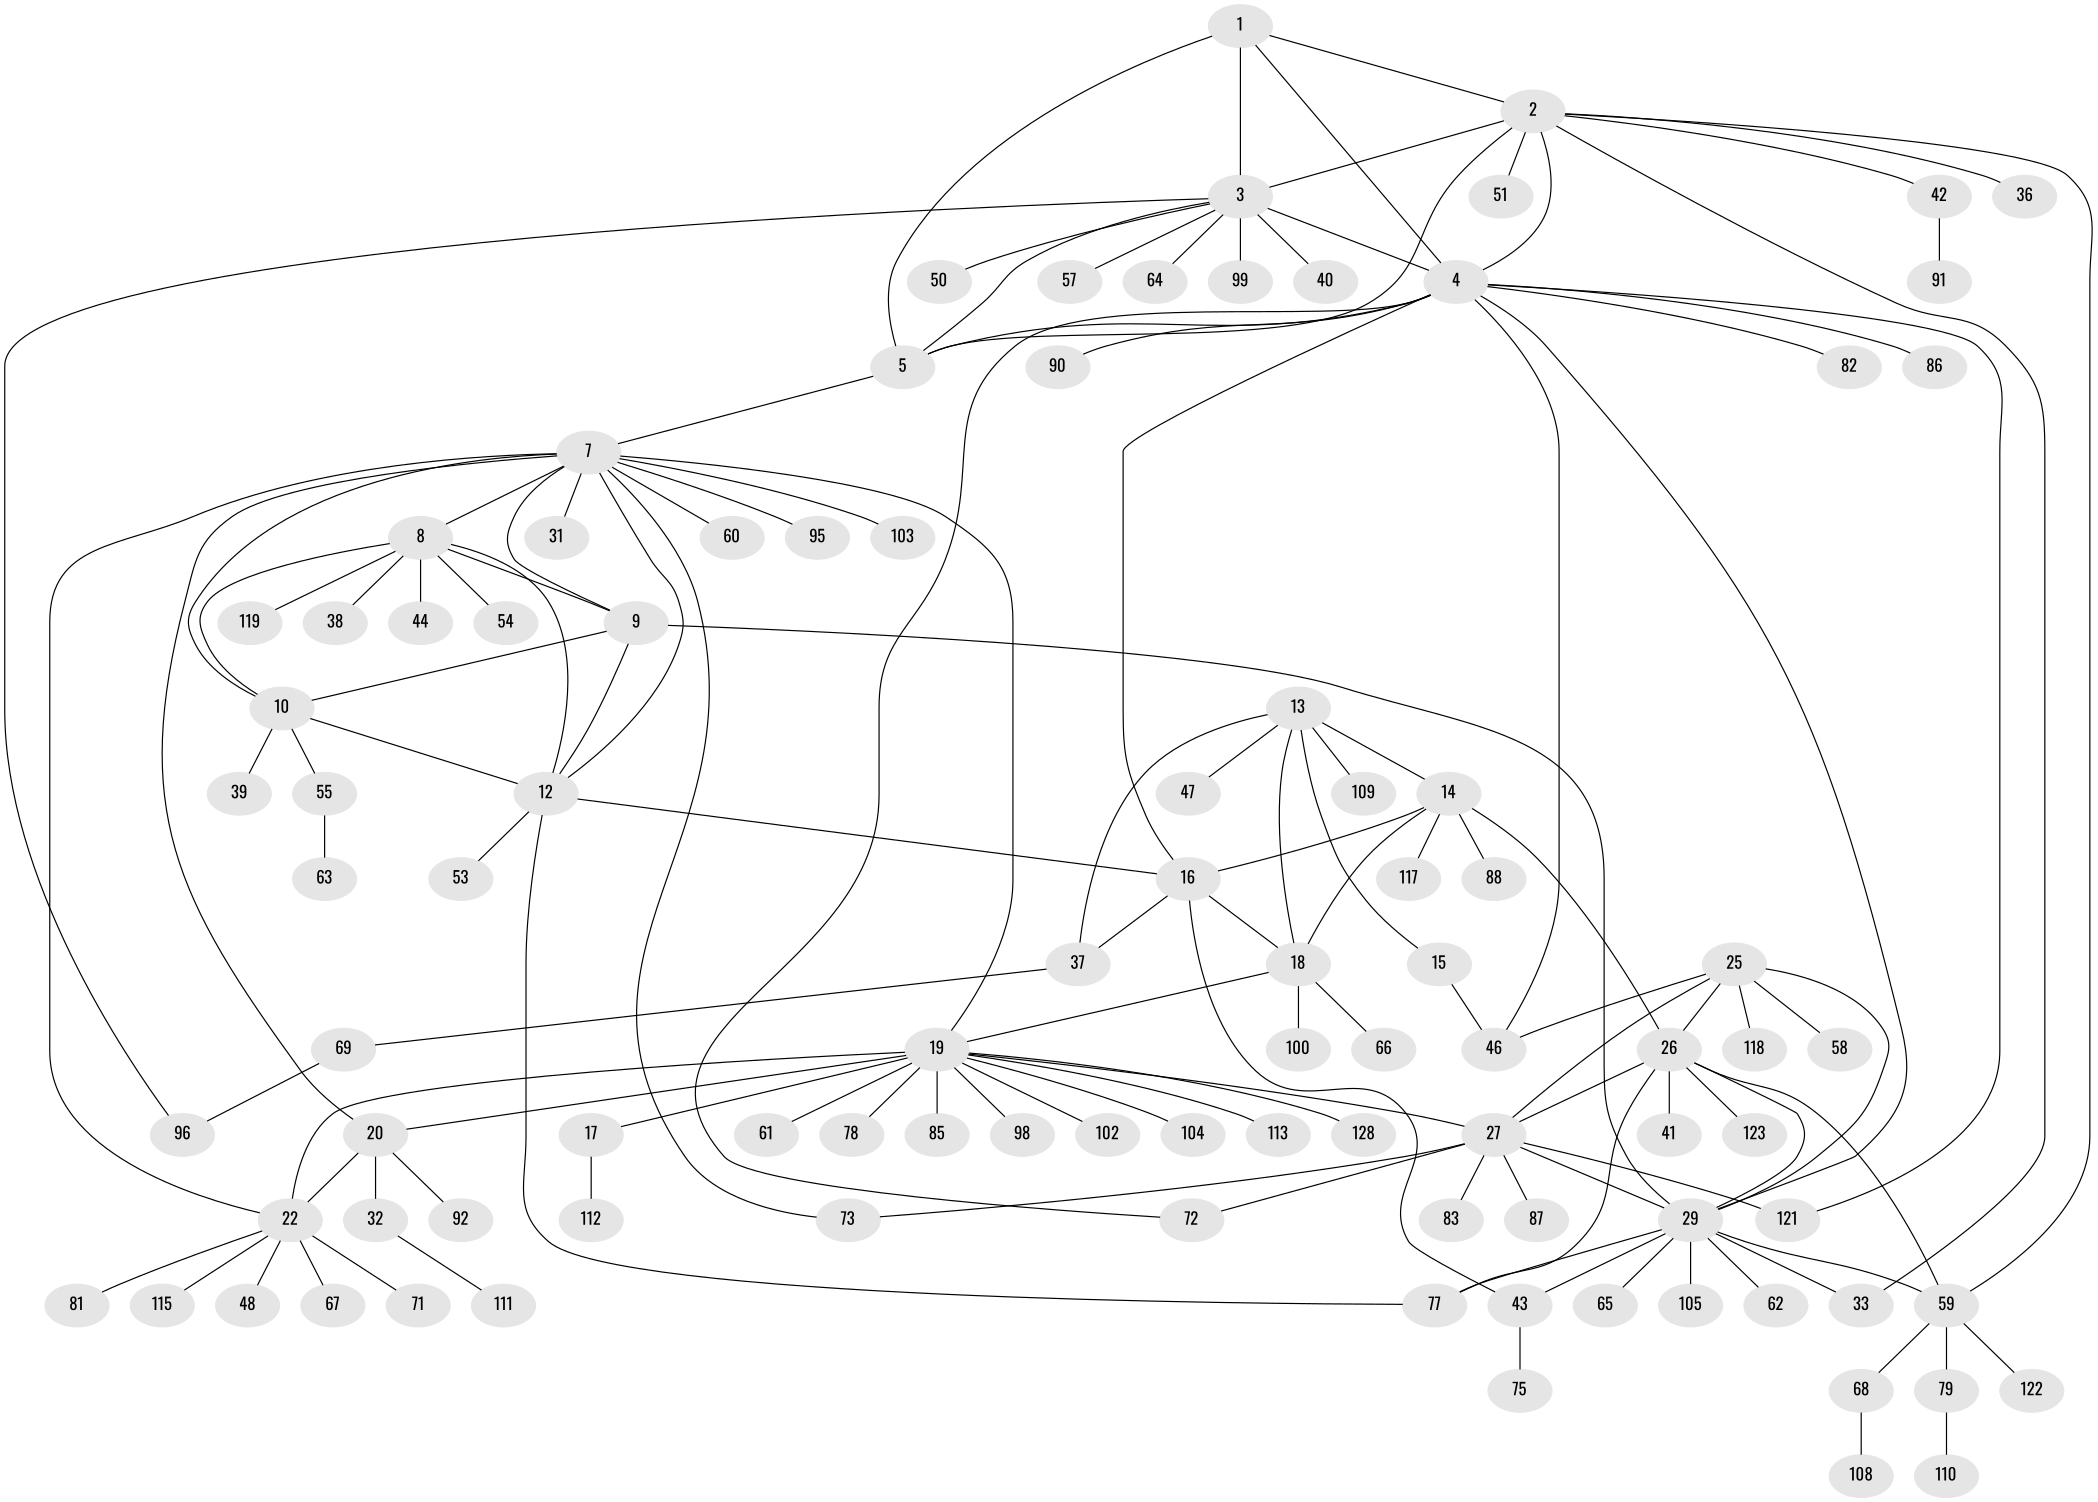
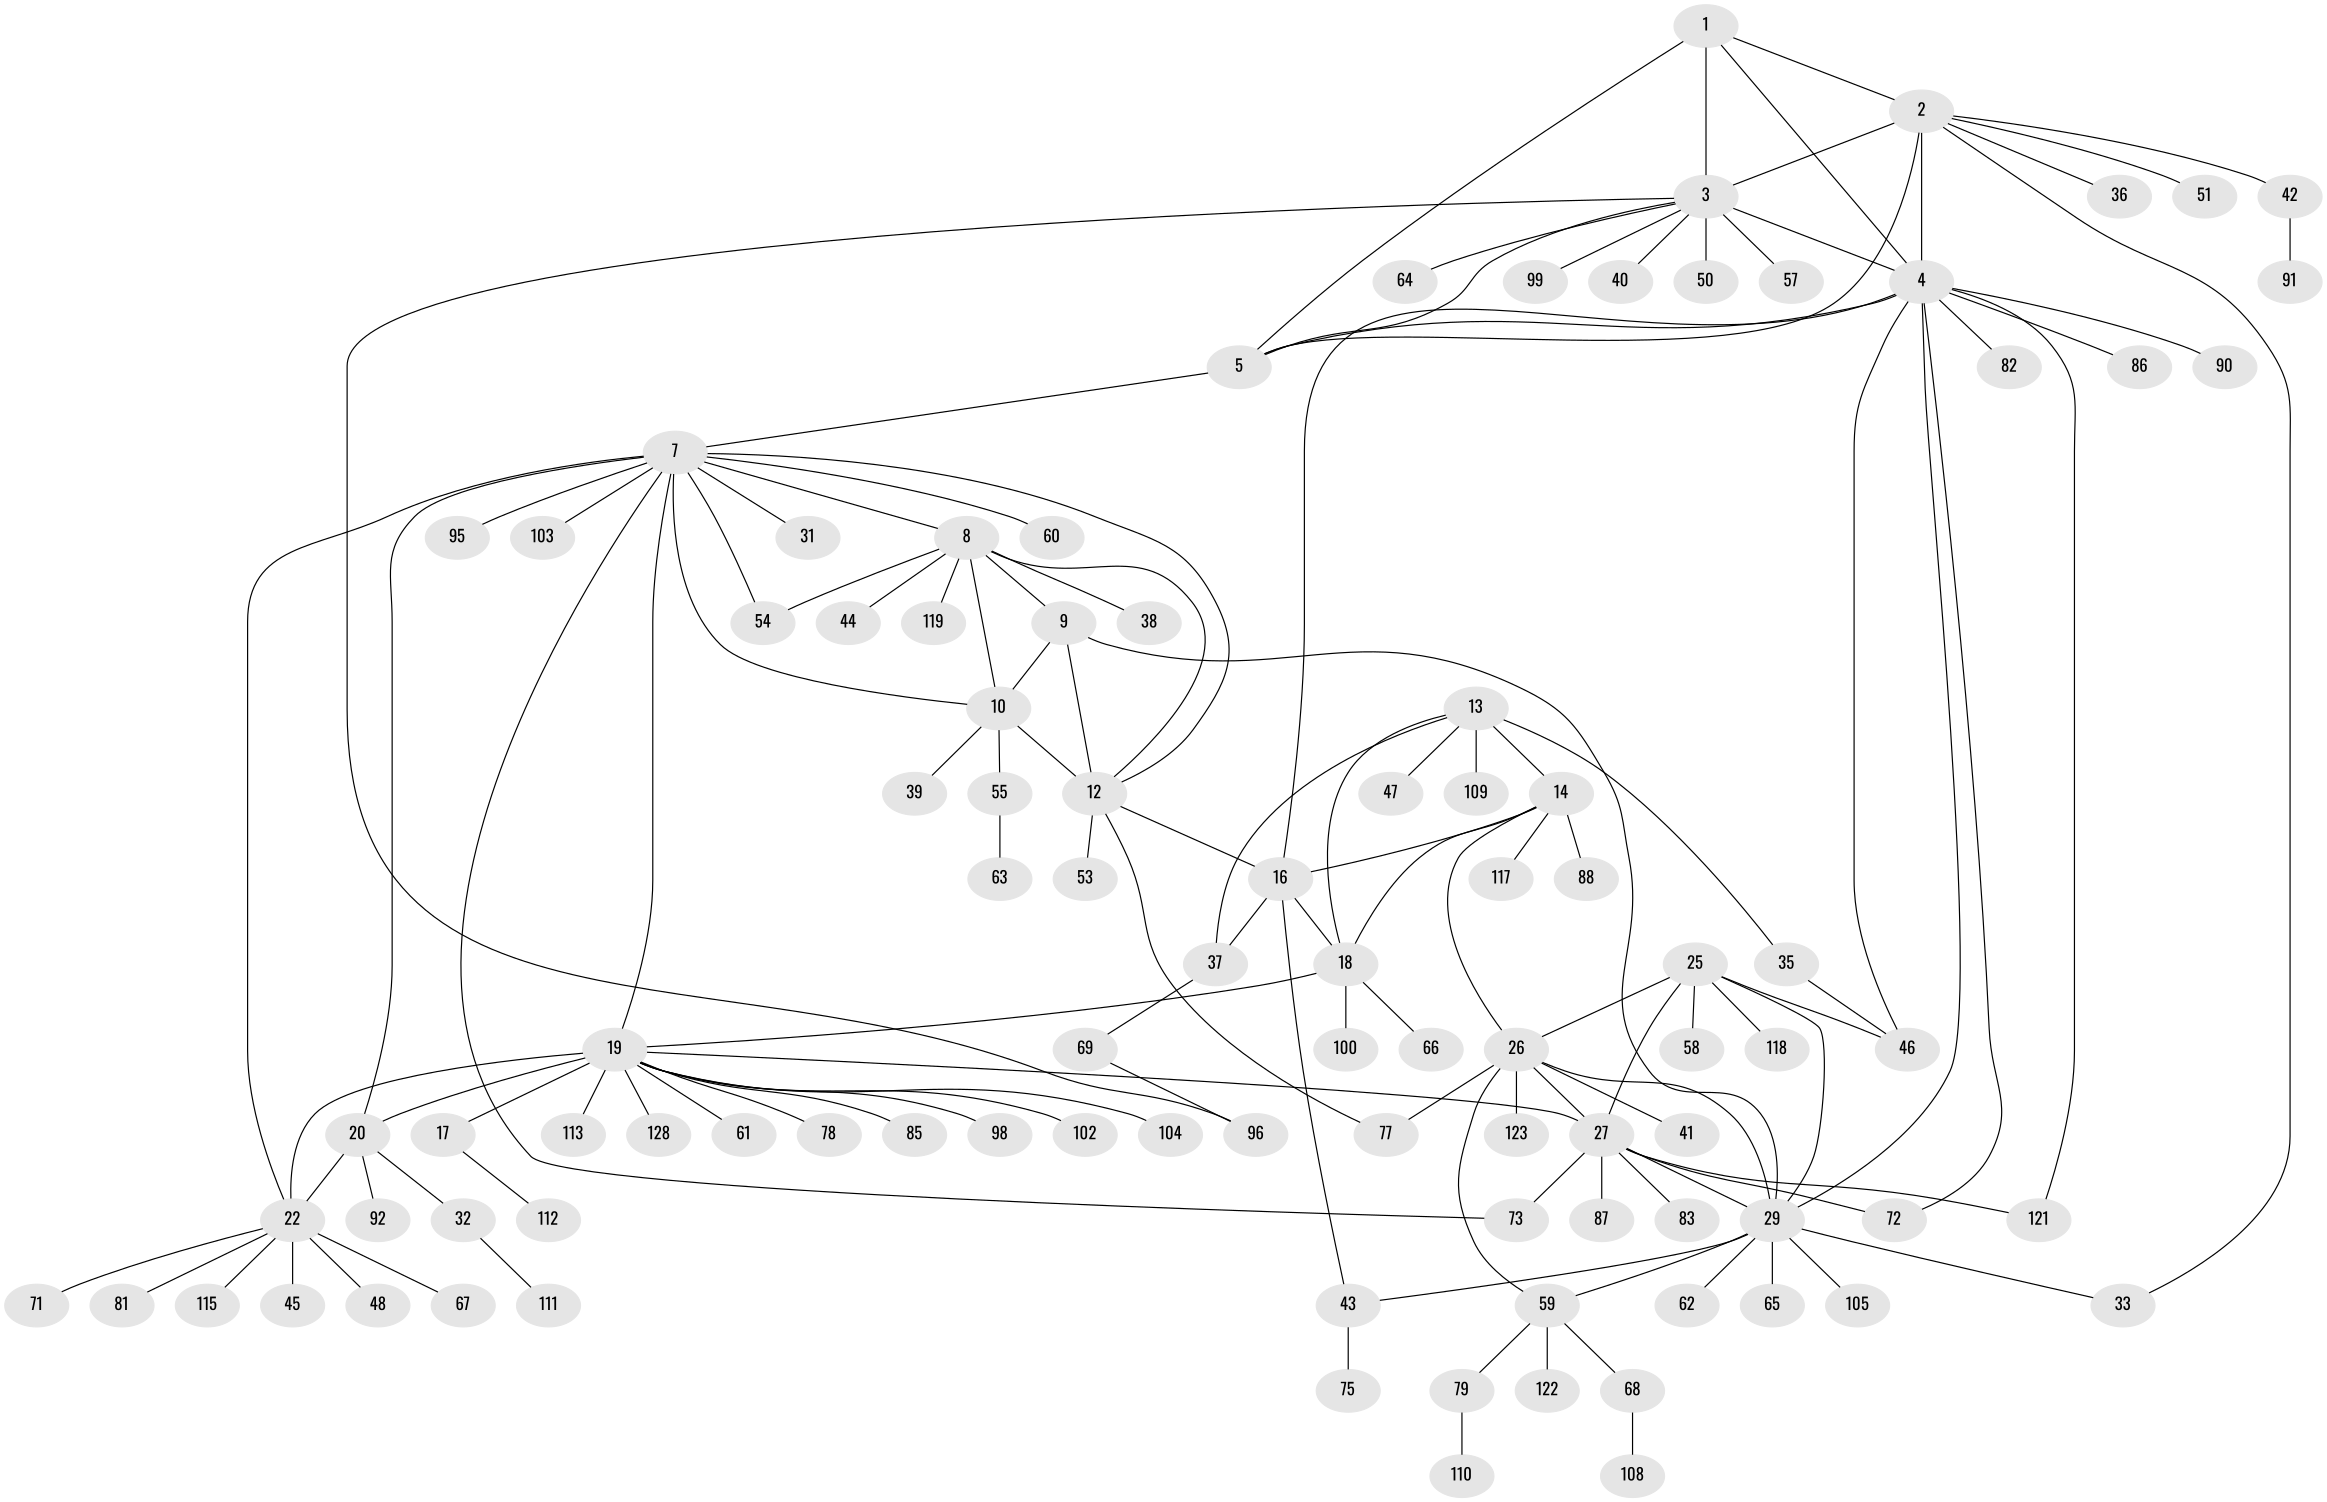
edge "2" -- "59": removed
edge "7" -- "9": now "7" -- "54"
node "15": label "15" -> "35"
edge "29" -- "77": removed
node "45": added
